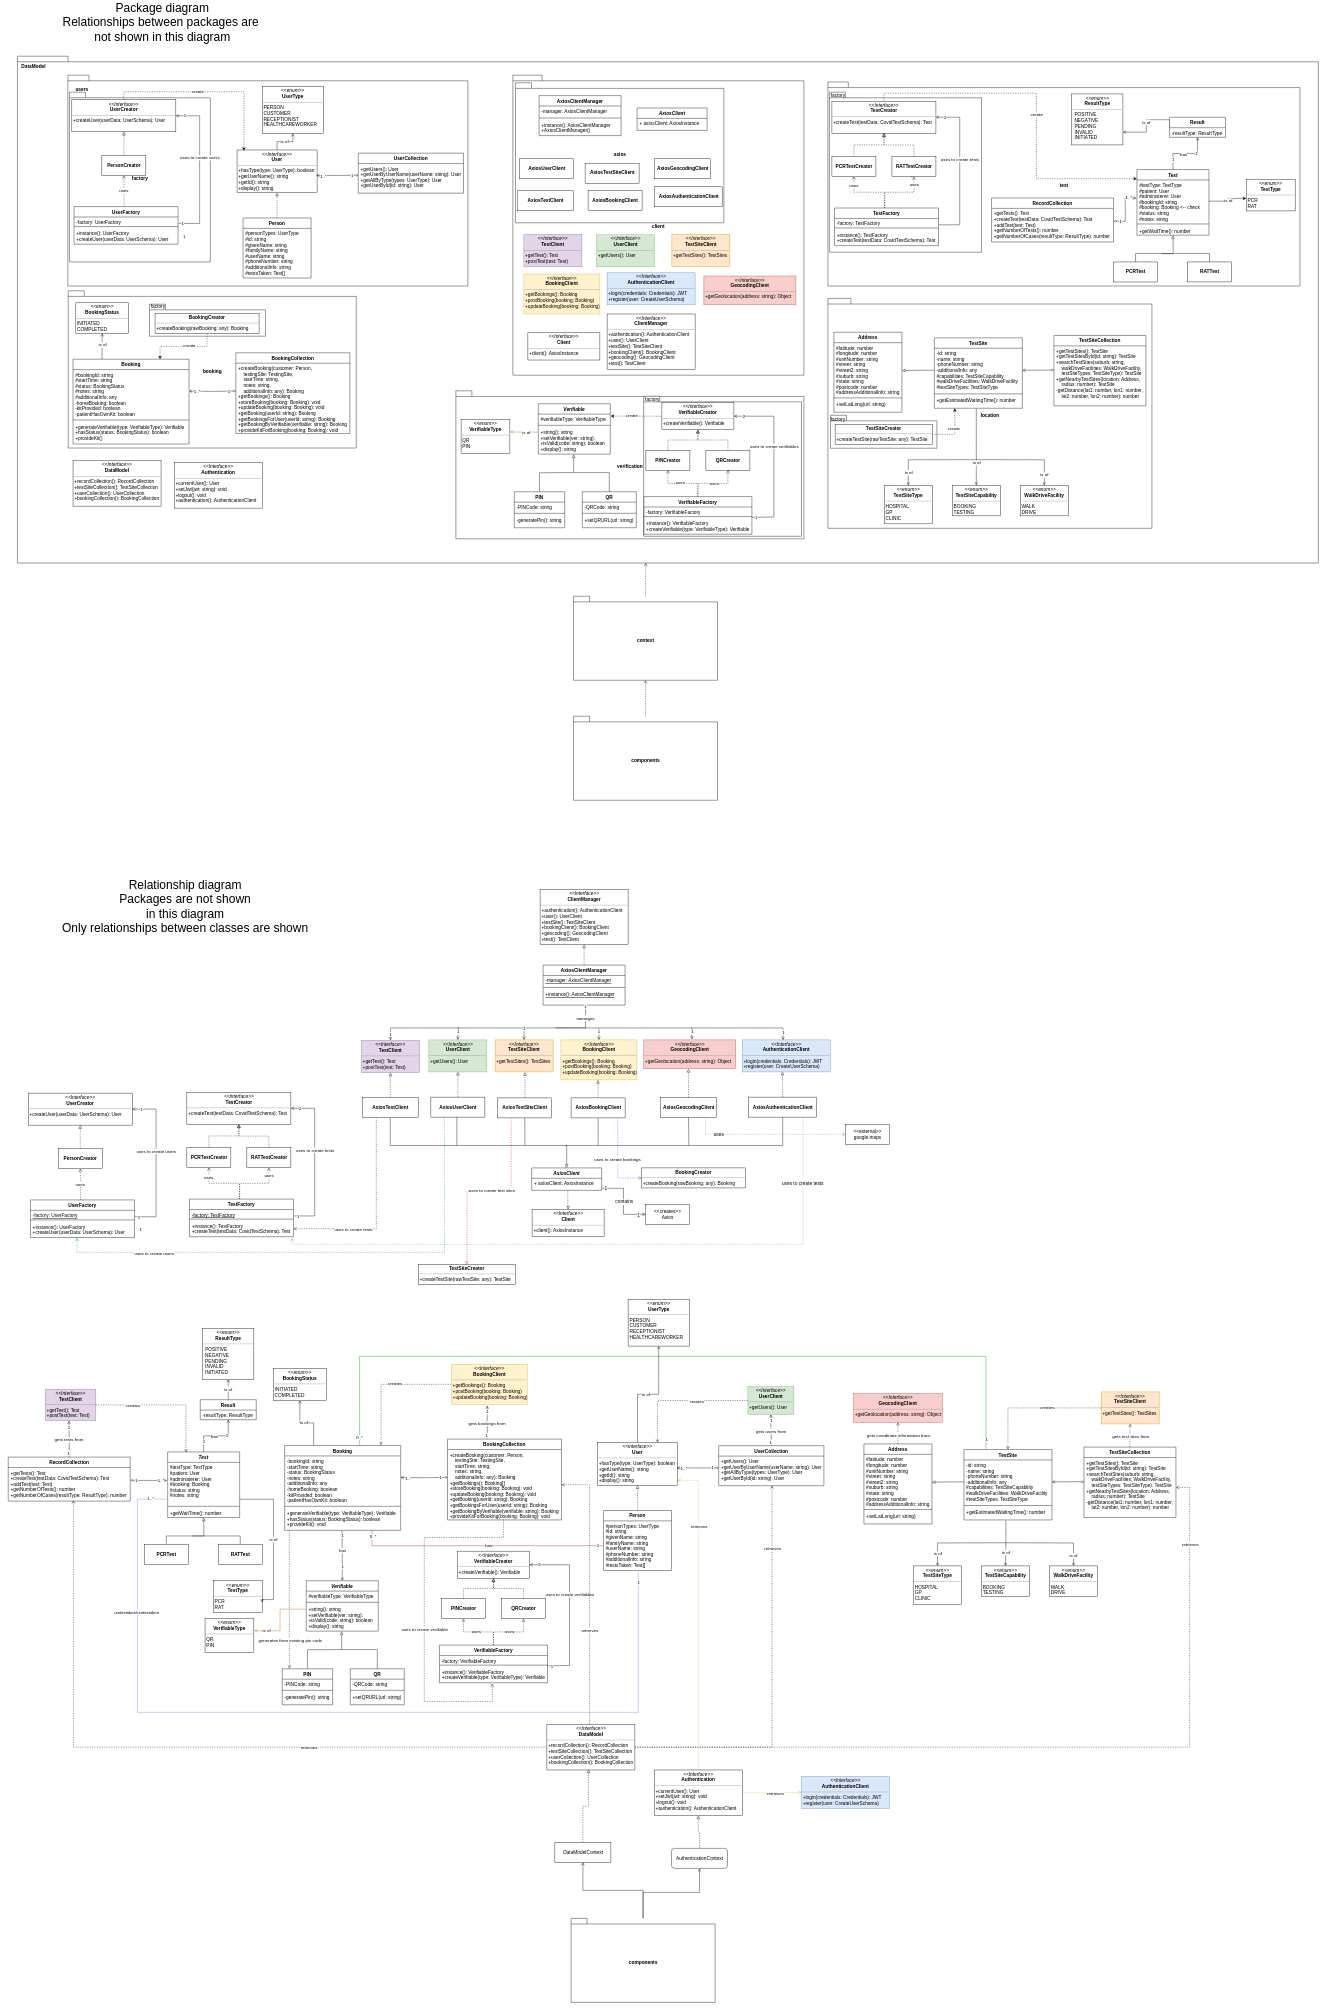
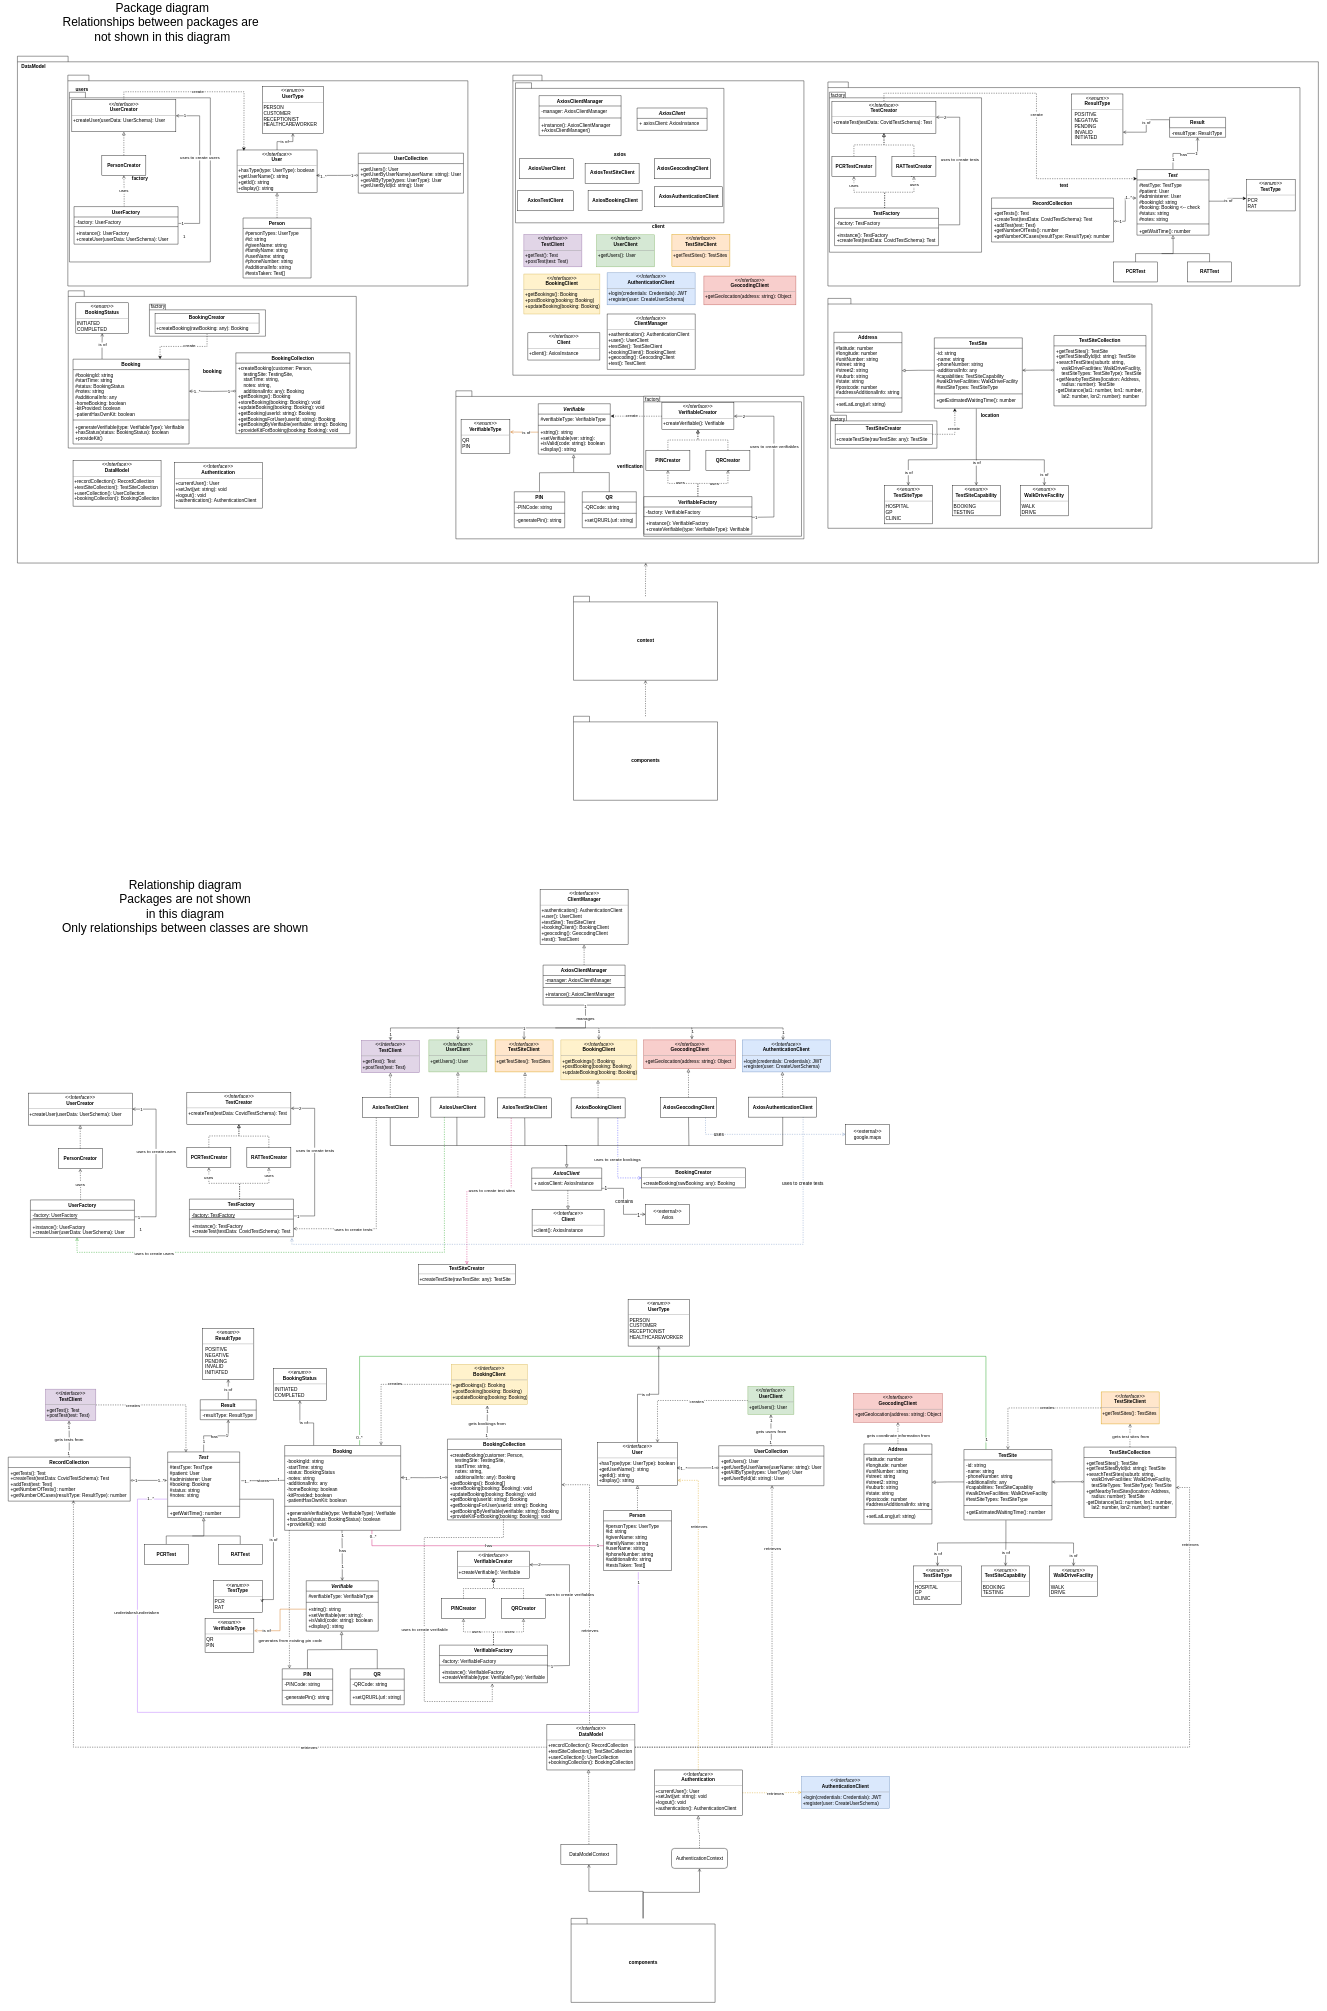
node "<<creates>> Axios": label "<<creates>> Axios" -> "<<external>> Axios"
edge "-bookingId: string -startTime: string -status: BookingStatus -notes: string -additionalInfo: any -homeBooking: boolean -kitProvided: boolean -patientHasOwnKit: boolean" -- "#testType: TestType #patient: User #administerer: User #booking: Booking #status: string #notes: string": added, labels "1", "stores", "1..*"
node "DataModelContext": moved (583, 1852) -> (589, 1854)
